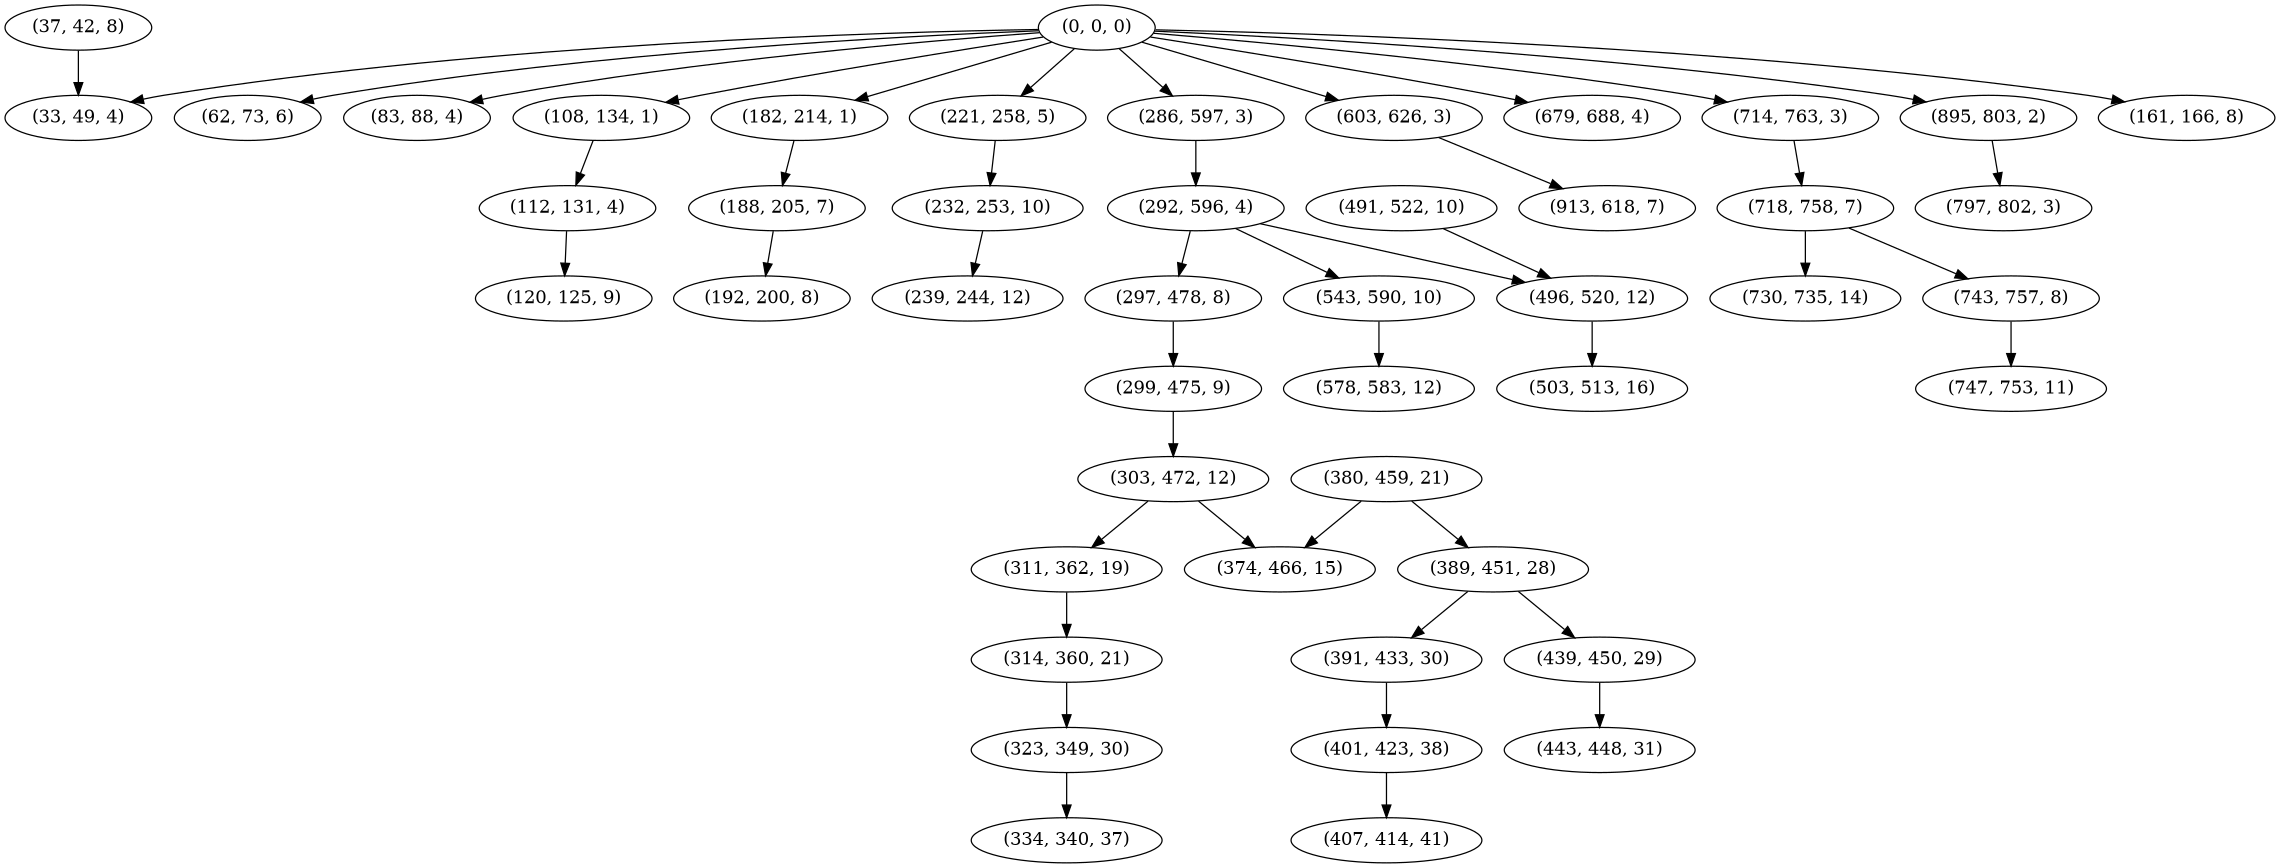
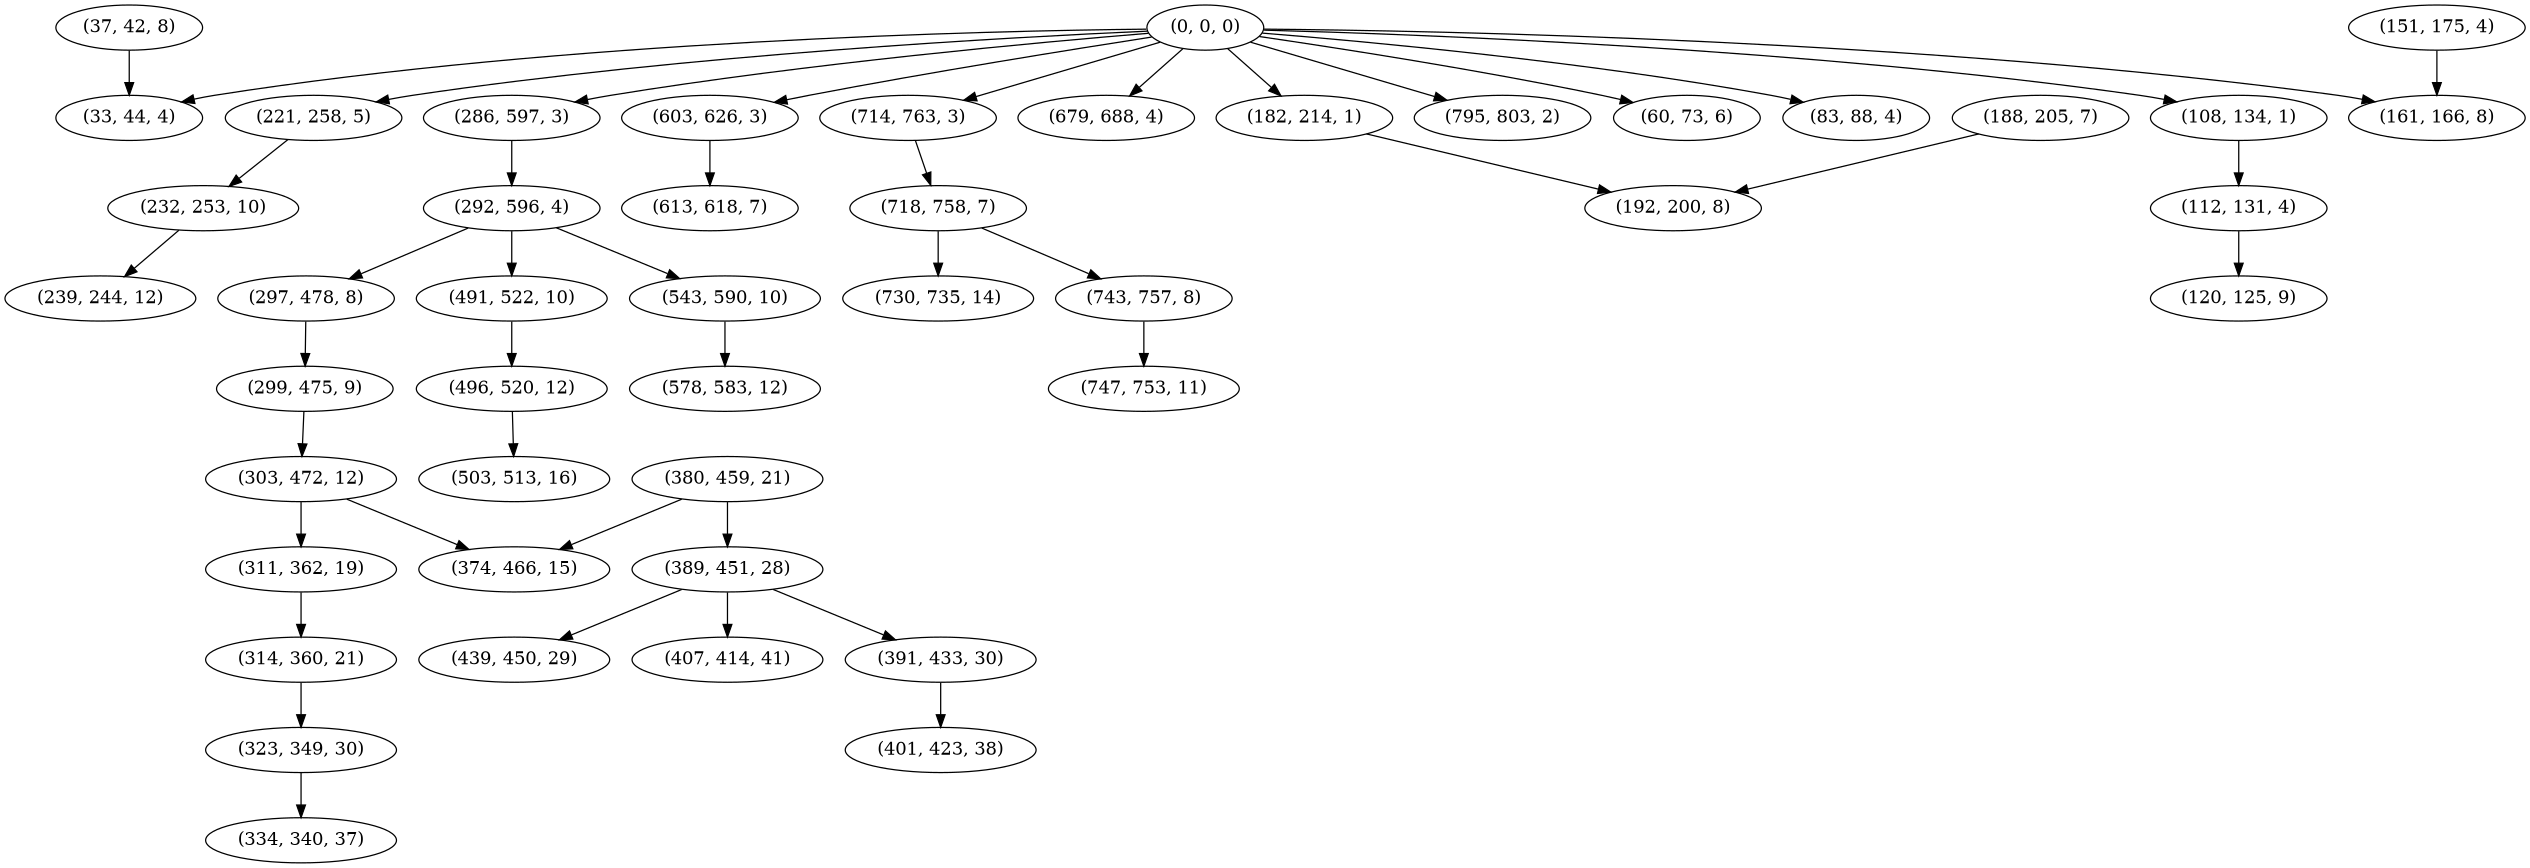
node "(151, 175, 4)": added
node "(33, 49, 4)": label "(33, 49, 4)" -> "(33, 44, 4)"
node "(62, 73, 6)": label "(62, 73, 6)" -> "(60, 73, 6)"
node "(895, 803, 2)": label "(895, 803, 2)" -> "(795, 803, 2)"
edge "(182, 214, 1)" -> "(188, 205, 7)": now "(182, 214, 1)" -> "(192, 200, 8)"
node "(913, 618, 7)": label "(913, 618, 7)" -> "(613, 618, 7)"
node "(797, 802, 3)": removed
edge "(292, 596, 4)" -> "(496, 520, 12)": now "(292, 596, 4)" -> "(491, 522, 10)"
node "(443, 448, 31)": removed
edge "(401, 423, 38)" -> "(407, 414, 41)": now "(389, 451, 28)" -> "(407, 414, 41)"
